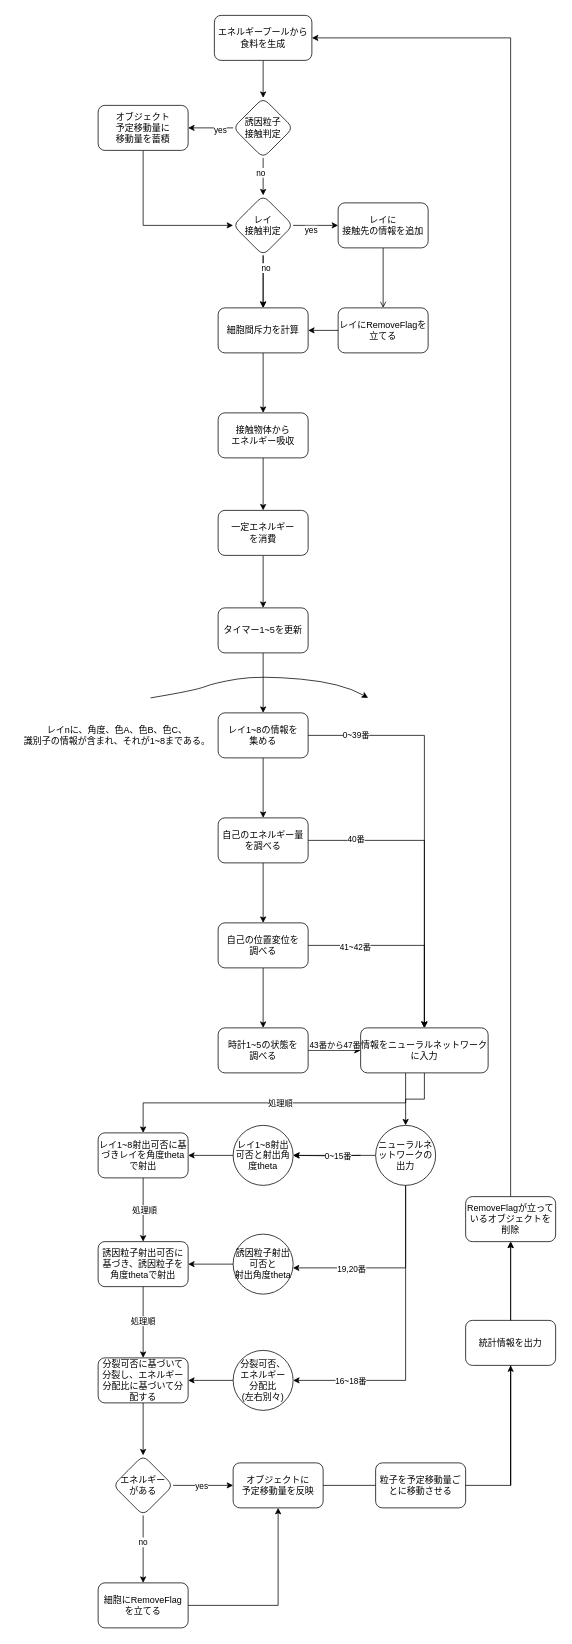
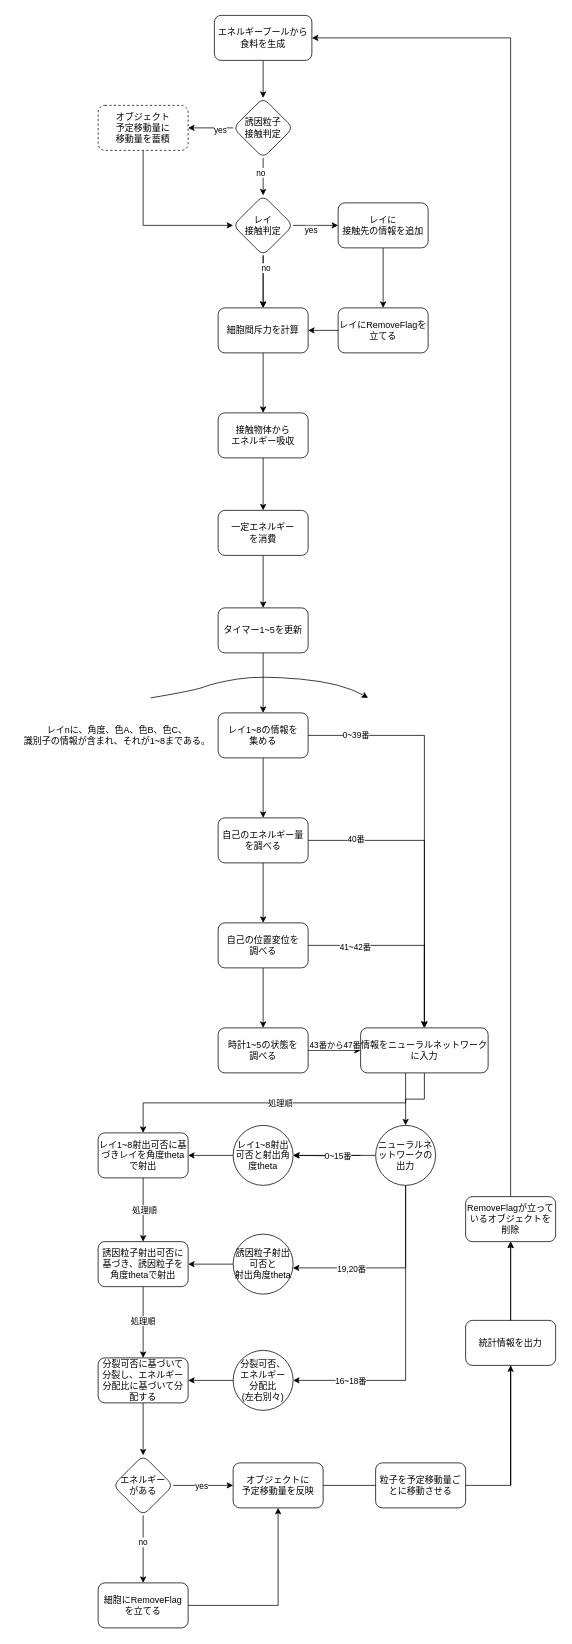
node "オブジェクト 予定移動量に 移動量を蓄積": style solid -> dashed
edge "レイに 接触先の情報を追加" -> "レイにRemoveFlagを立てる": arrowhead open -> classic
